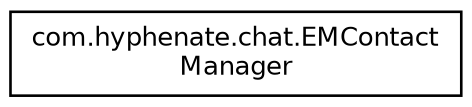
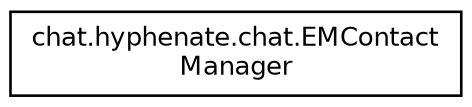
node "com.hyphenate.chat.EMContact Manager": label "com.hyphenate.chat.EMContact Manager" -> "chat.hyphenate.chat.EMContact Manager"
